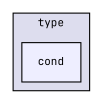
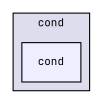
cluster "type": label "type" -> "cond"
